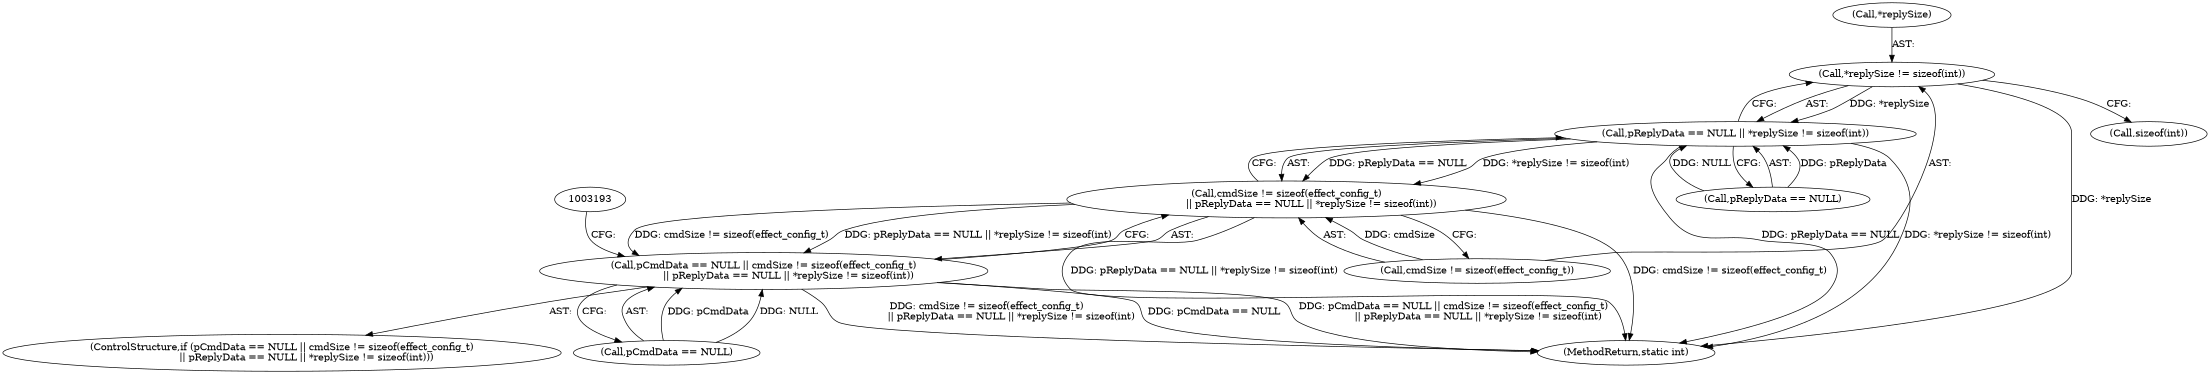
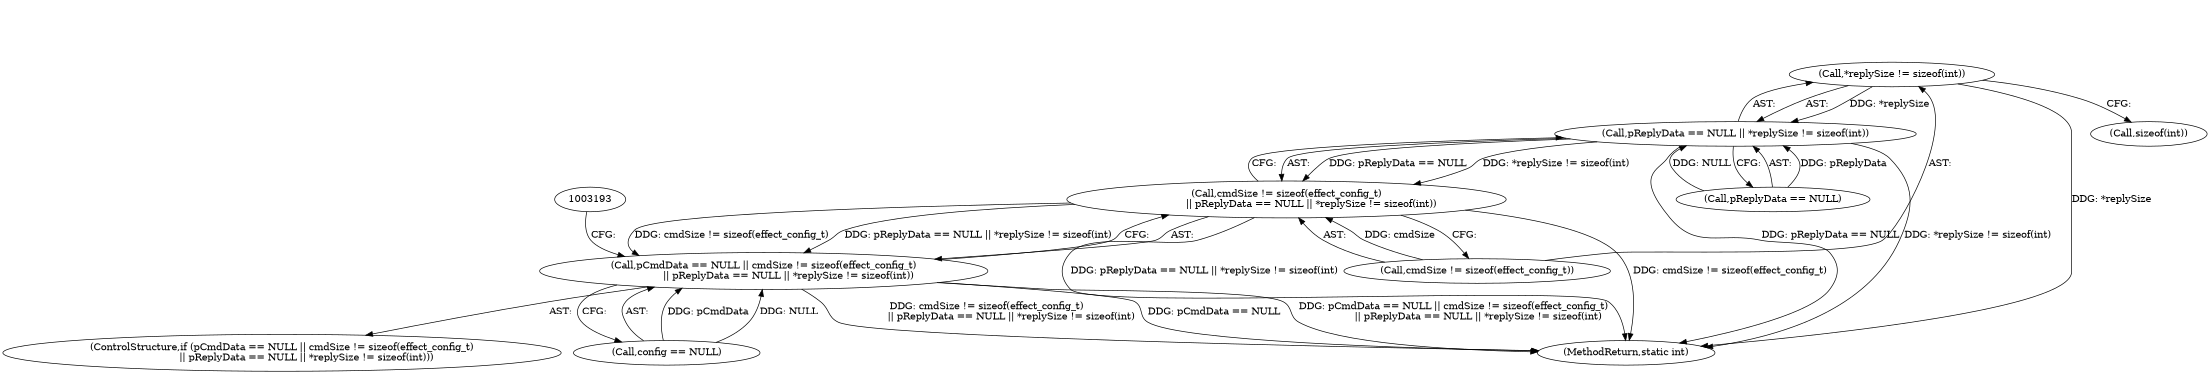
node "(Call,*replySize)": removed
edge "(Call,pReplyData == NULL || *replySize != sizeof(int))" -> "(Call,*replySize != sizeof(int))": label "CFG: " -> "AST: "
node "(Call,pCmdData == NULL)": label "(Call,pCmdData == NULL)" -> "(Call,config == NULL)"
